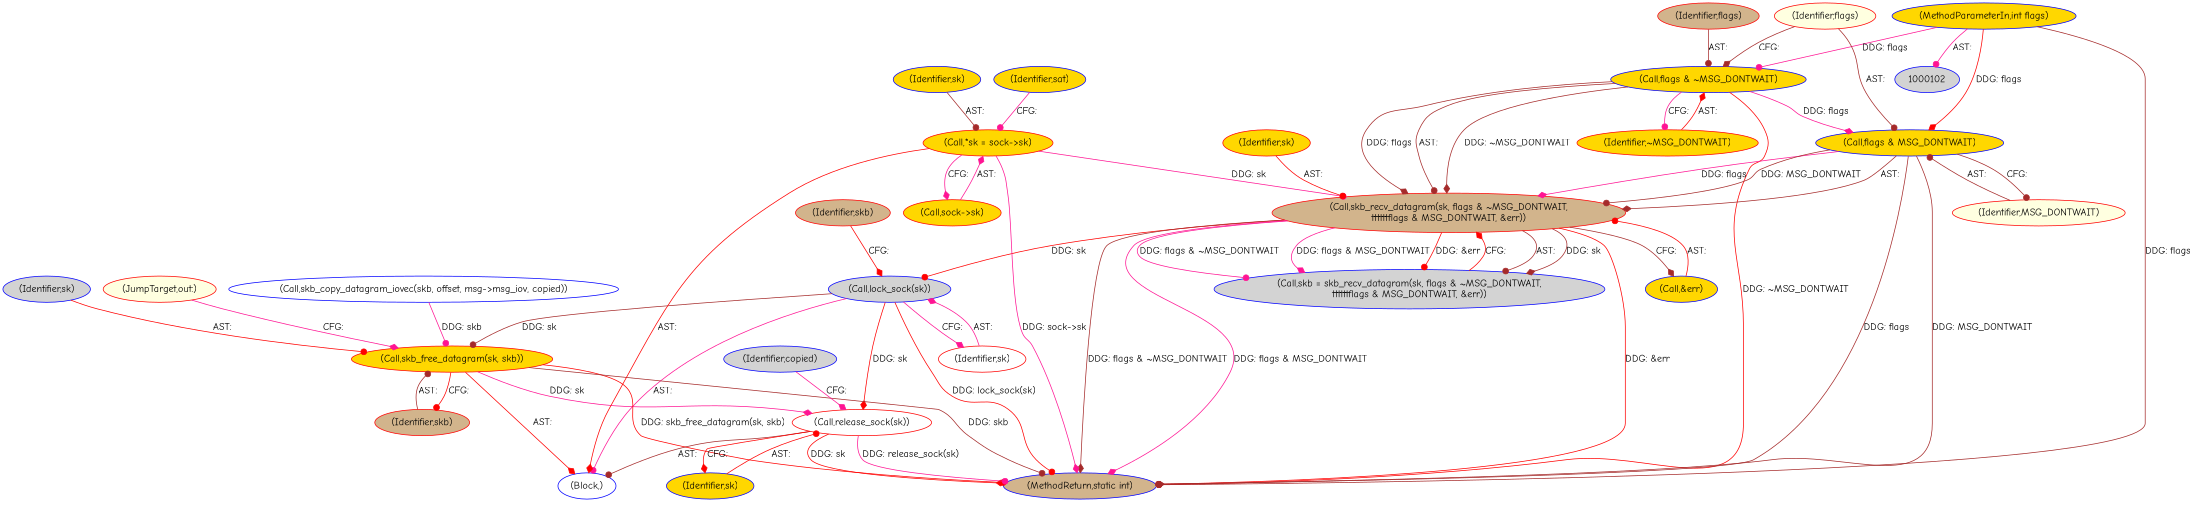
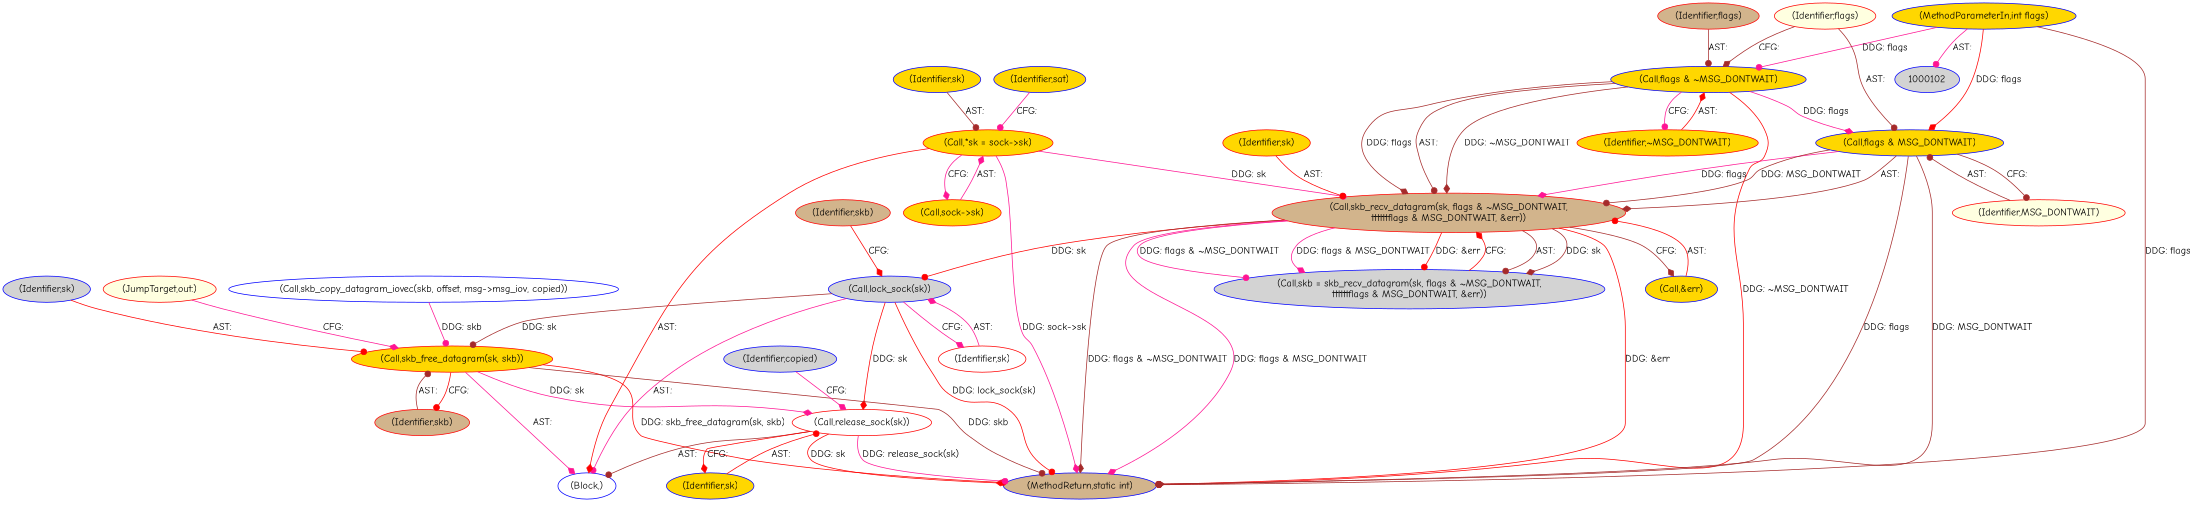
edge "(Call,skb_free_datagram(sk, skb))" -> "(Block,)": color red -> deeppink
